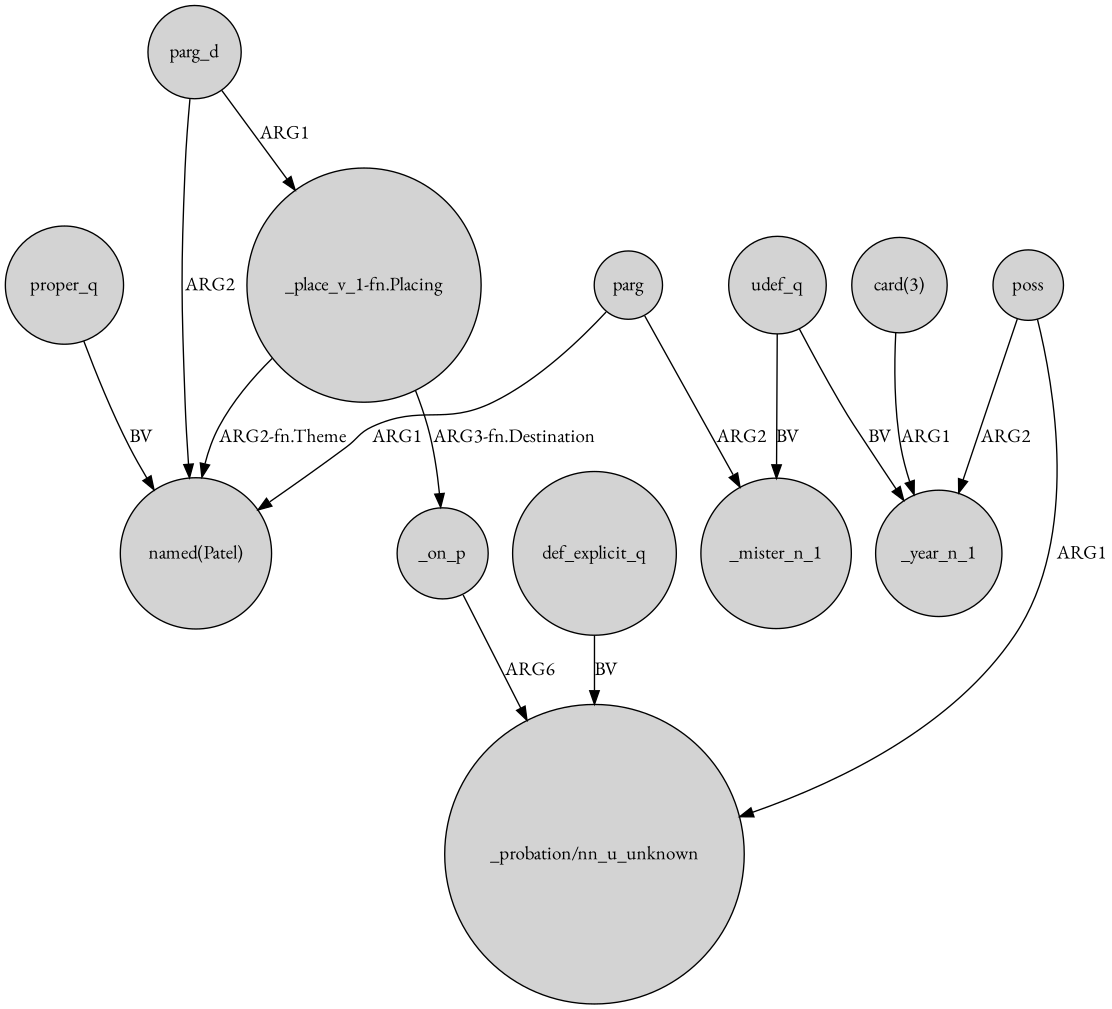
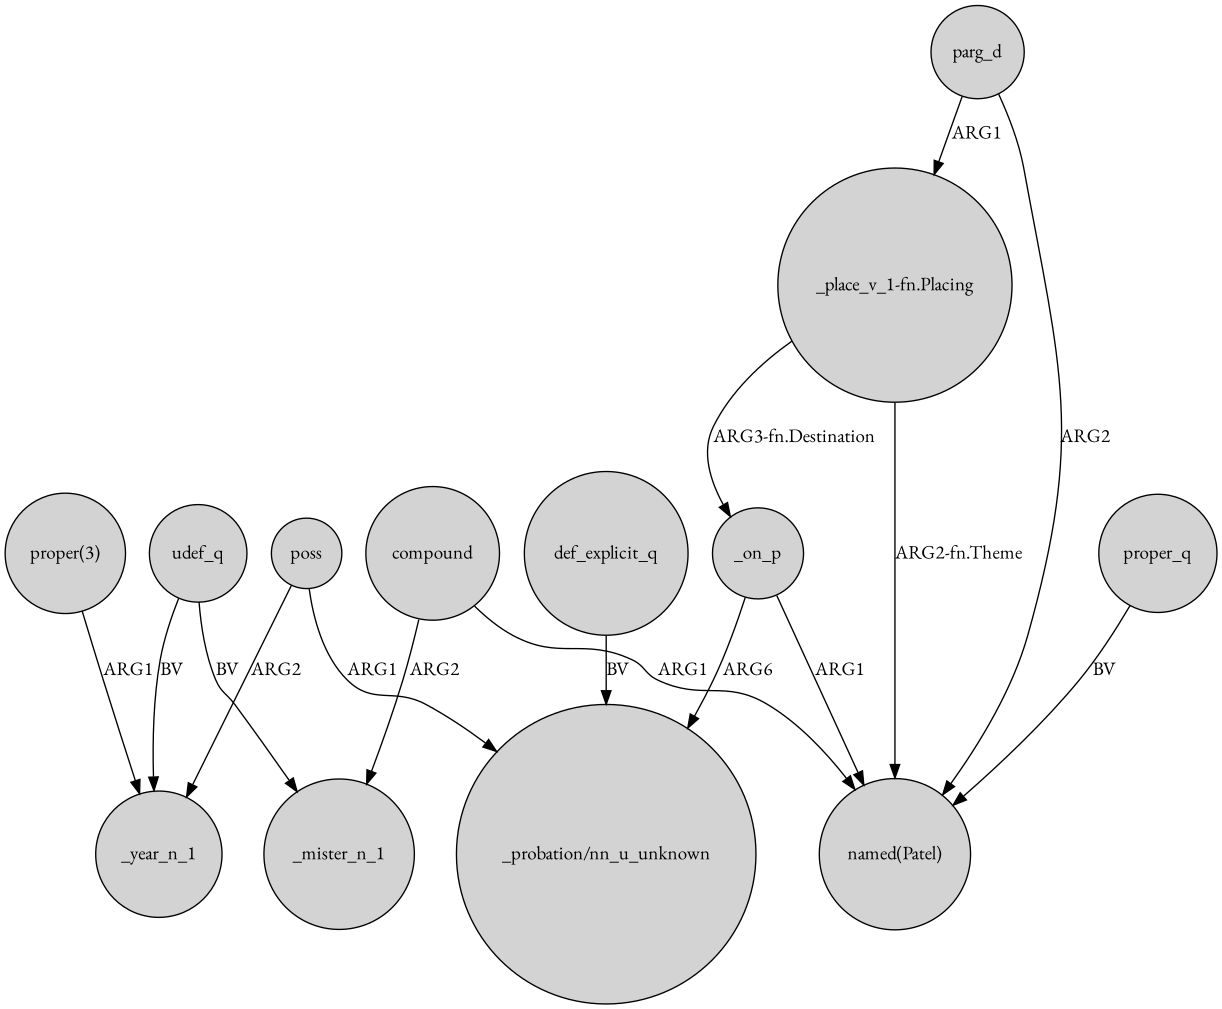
node "parg": label "parg" -> "compound"
node "card(3)": label "card(3)" -> "proper(3)"
edge "_on_p" -> "named(Patel)": added, label "ARG1"
